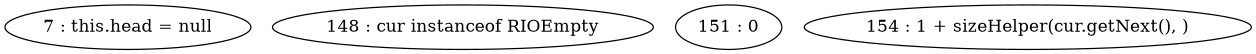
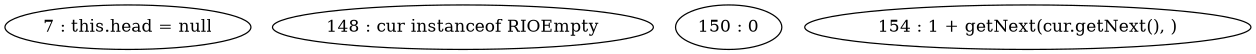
node "151 : 0": label "151 : 0" -> "150 : 0"
node "154 : 1 + sizeHelper(cur.getNext(), )": label "154 : 1 + sizeHelper(cur.getNext(), )" -> "154 : 1 + getNext(cur.getNext(), )"
